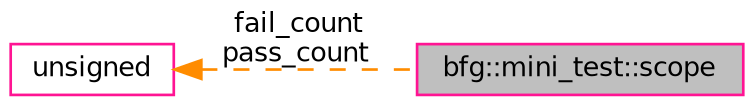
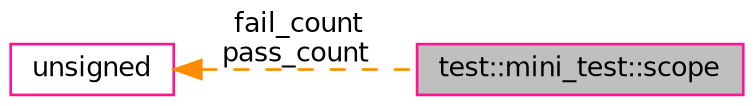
node "bfg::mini_test::scope": label "bfg::mini_test::scope" -> "test::mini_test::scope"
